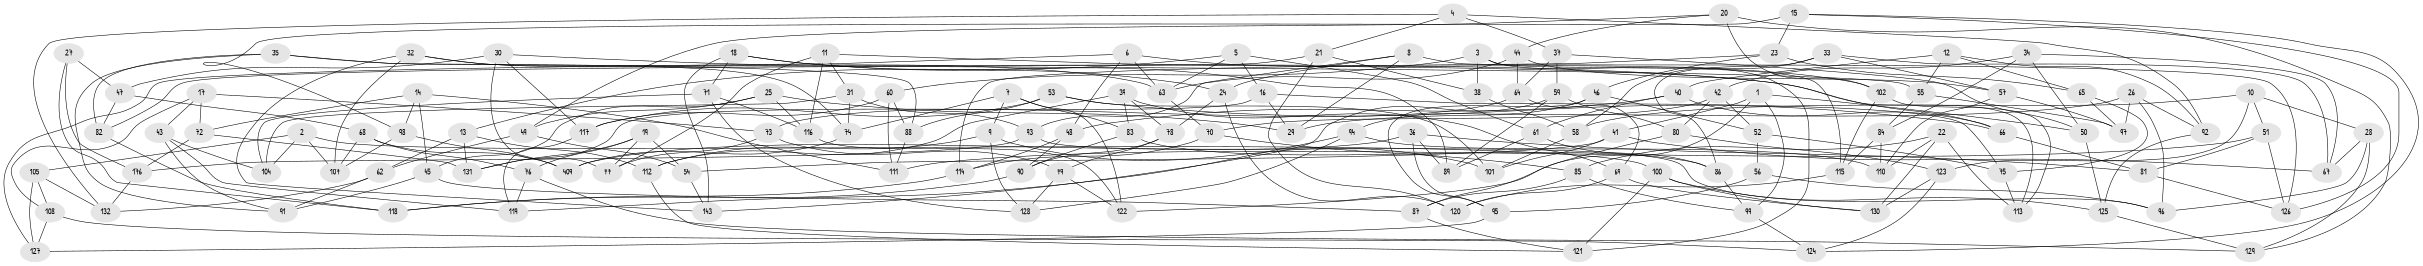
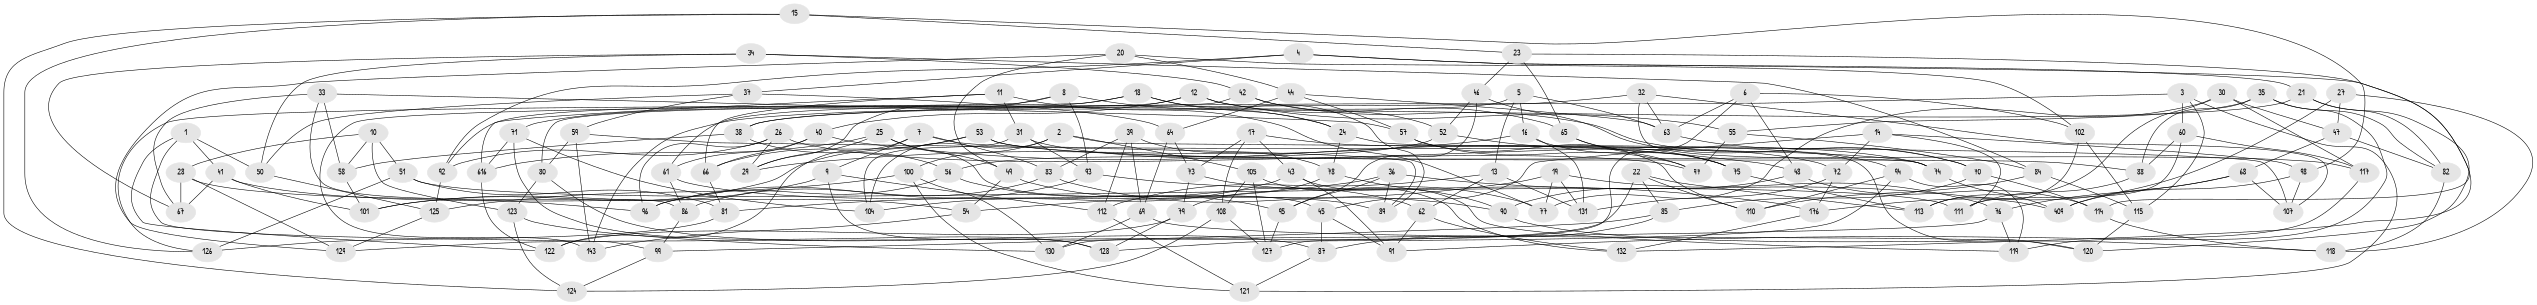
node "116": label "116" -> "616"
edge "38" -- "56": added
